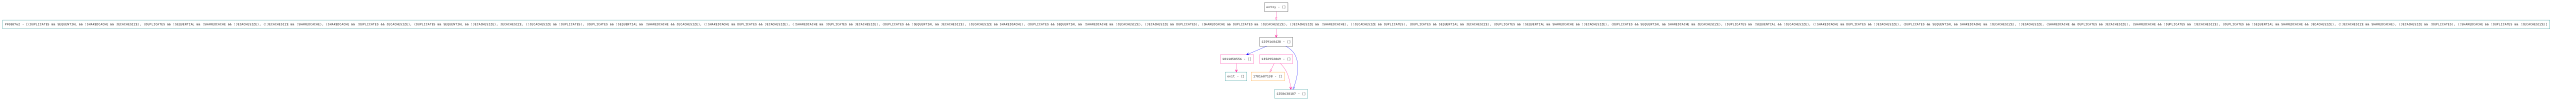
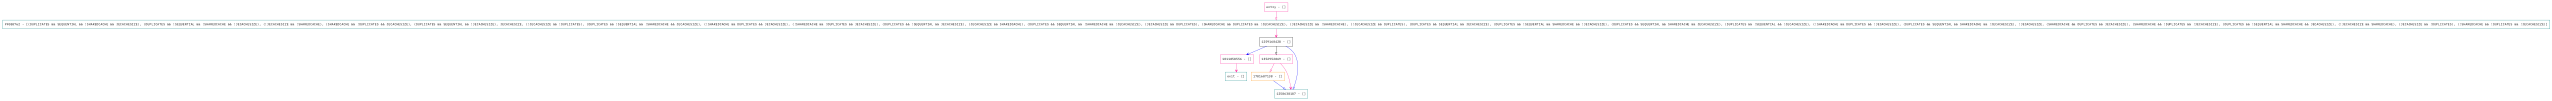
node "entry - []": color black -> deeppink
edge "1259160428 - []" -> "1352952869 - []": added
edge "1781687138 - []" -> "1258638187 - []": added
